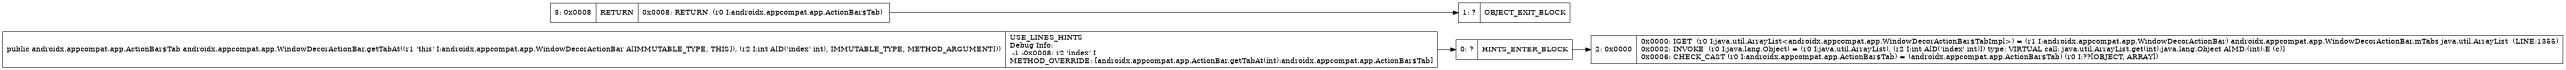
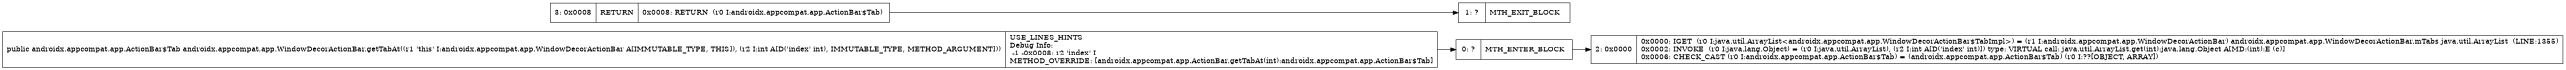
node "1: ?": text "OBJECT_EXIT_BLOCK" -> "MTH_EXIT_BLOCK"
node "0: ?": text "HINTS_ENTER_BLOCK" -> "MTH_ENTER_BLOCK"
